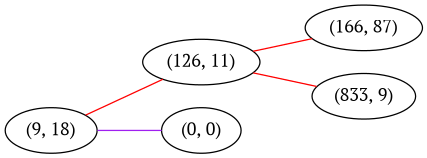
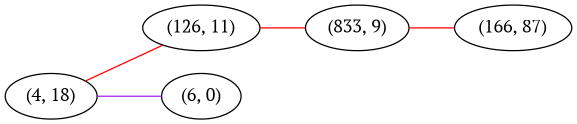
edge "(166, 87)" -- "(126, 11)": now "(166, 87)" -- "(833, 9)"
node "(9, 18)": label "(9, 18)" -> "(4, 18)"
node "(0, 0)": label "(0, 0)" -> "(6, 0)"
